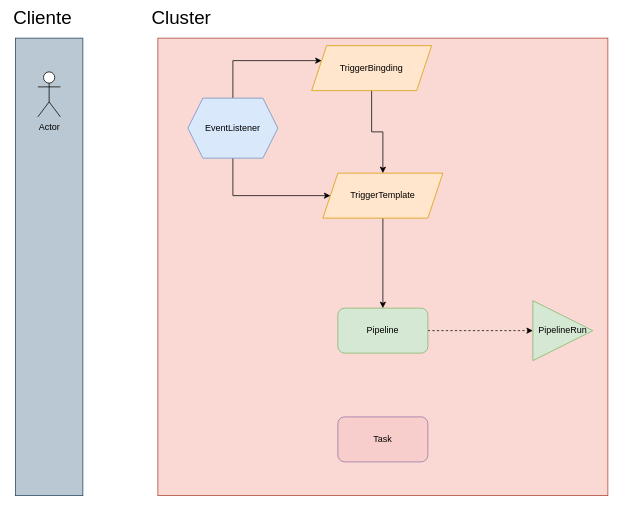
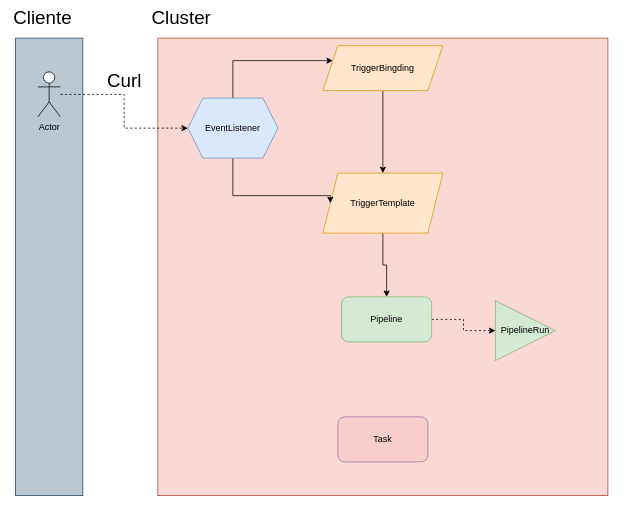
node "TriggerBingding": moved (372, 68) -> (383, 68)
edge "Actor" -> "EventListener": added, label "Curl"
node "TriggerTemplate": size 120x45 -> 120x60
node "Pipeline": moved (383, 330) -> (387, 319)
node "PipelineRun": moved (563, 330) -> (525, 330)
